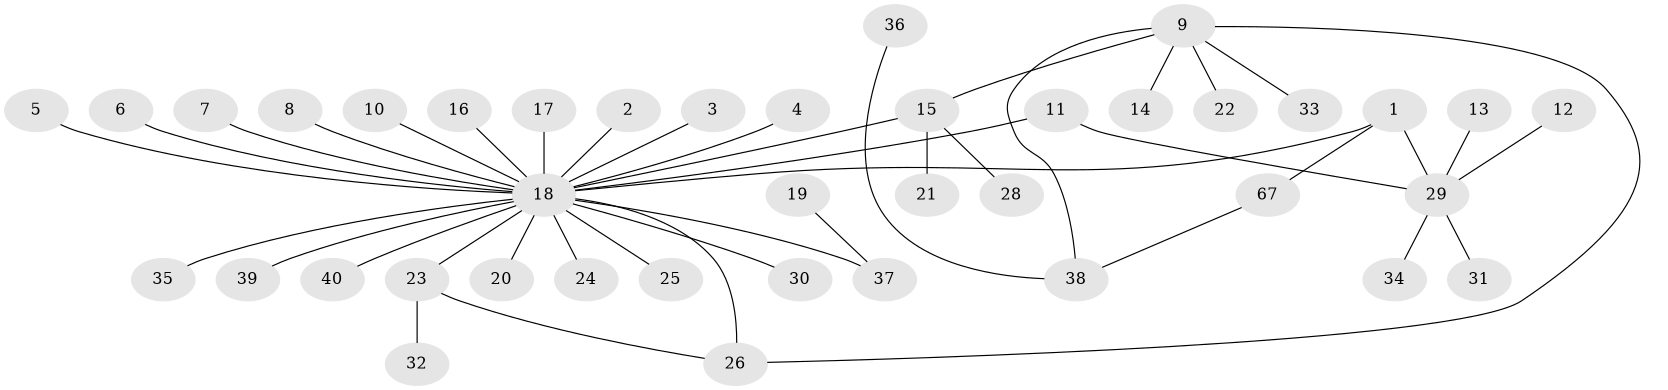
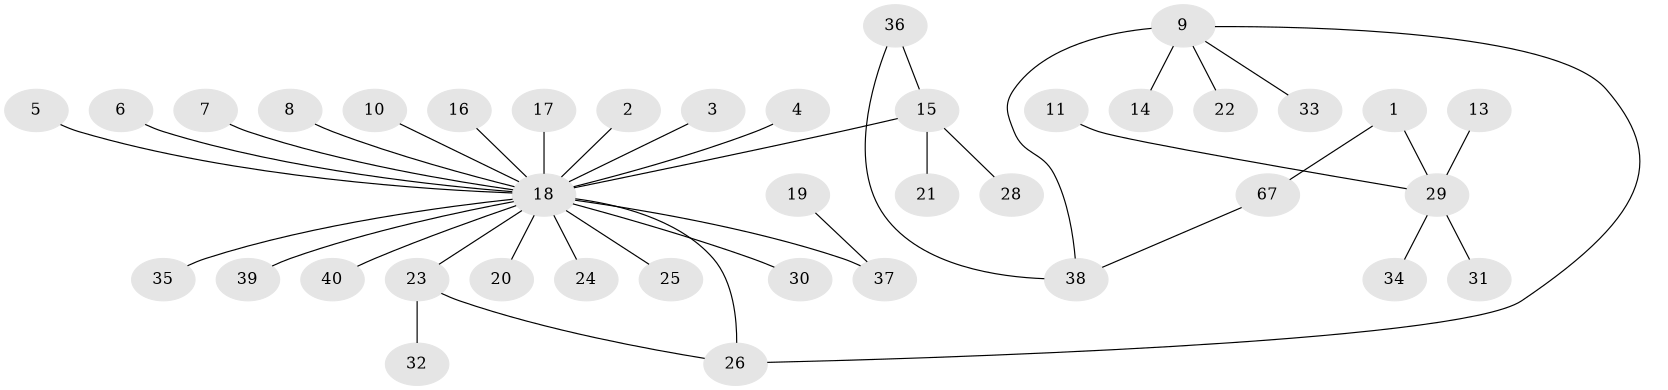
edge "9" -- "15": now "36" -- "15"
node "12": removed
edge "11" -- "18": removed
edge "1" -- "18": removed
